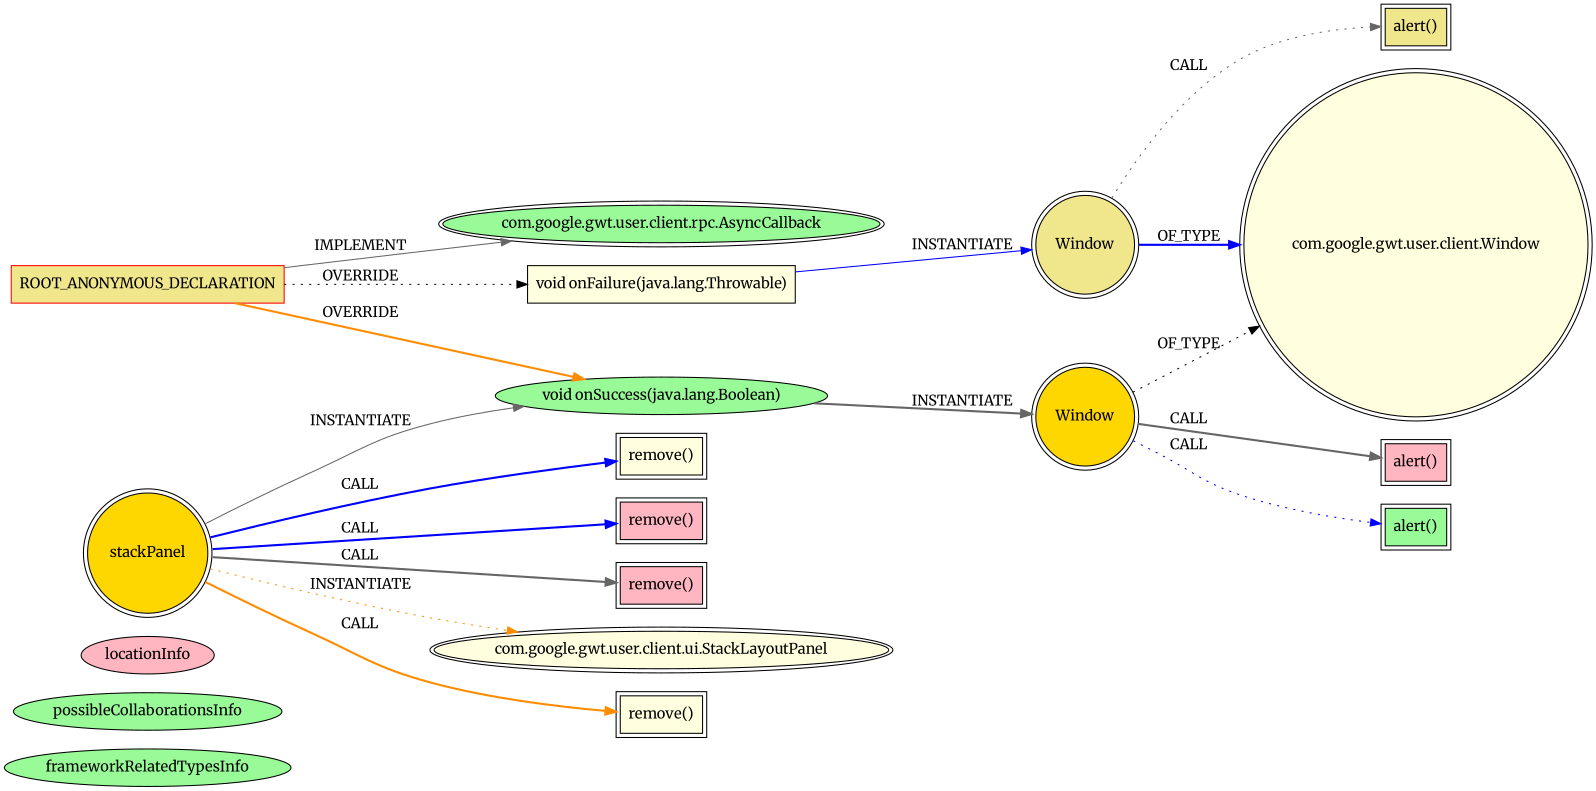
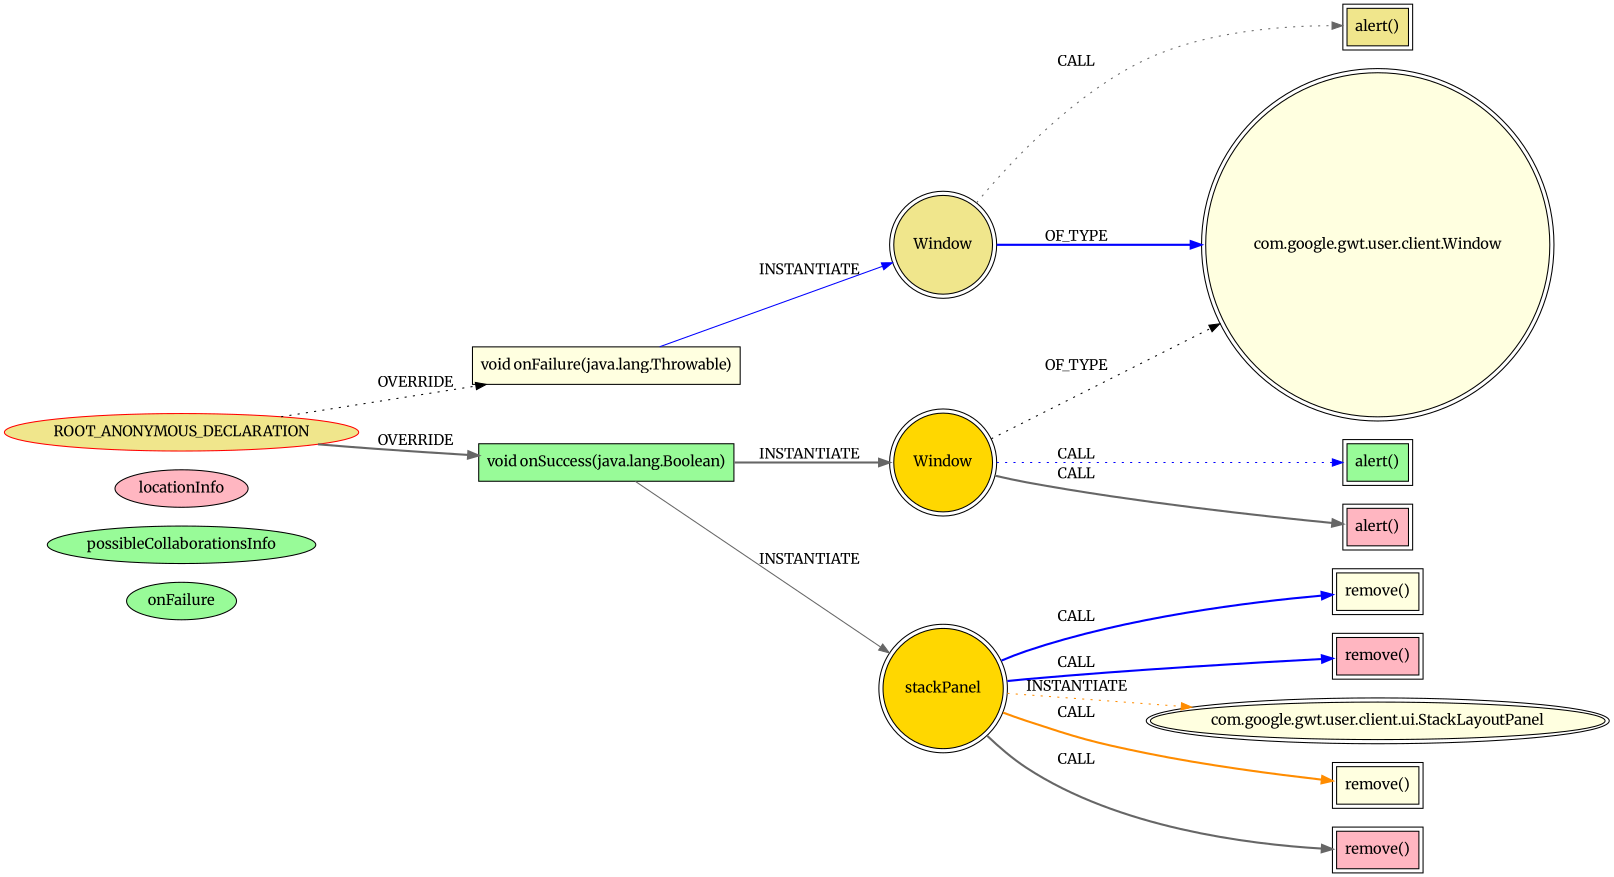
node "com.google.gwt.user.client.rpc.AsyncCallback": removed
node "ROOT_ANONYMOUS_DECLARATION": shape box -> ellipse
edge "ROOT_ANONYMOUS_DECLARATION" -> "void onSuccess(java.lang.Boolean)": color darkorange -> gray40
node "void onSuccess(java.lang.Boolean)": shape ellipse -> box
edge "stackPanel" -> "void onSuccess(java.lang.Boolean)": reversed
node "frameworkRelatedTypesInfo": label "frameworkRelatedTypesInfo" -> "onFailure"
